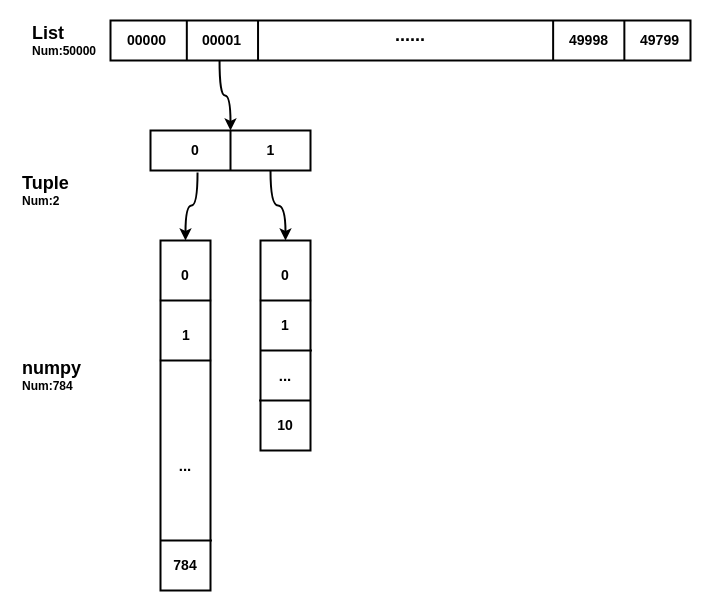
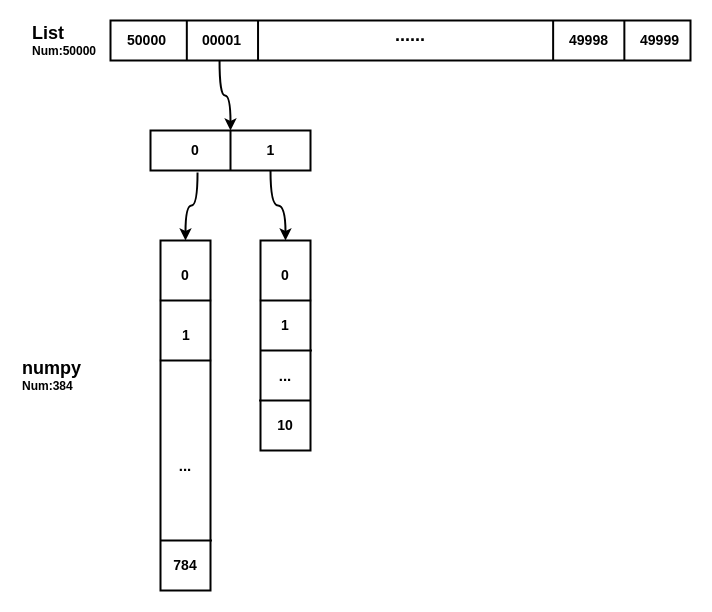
node "00000": label "00000" -> "50000"
node "49799": label "49799" -> "49999"
node "Tuple Num:2": removed
node "numpy Num:784": label "numpy Num:784" -> "numpy Num:384"
